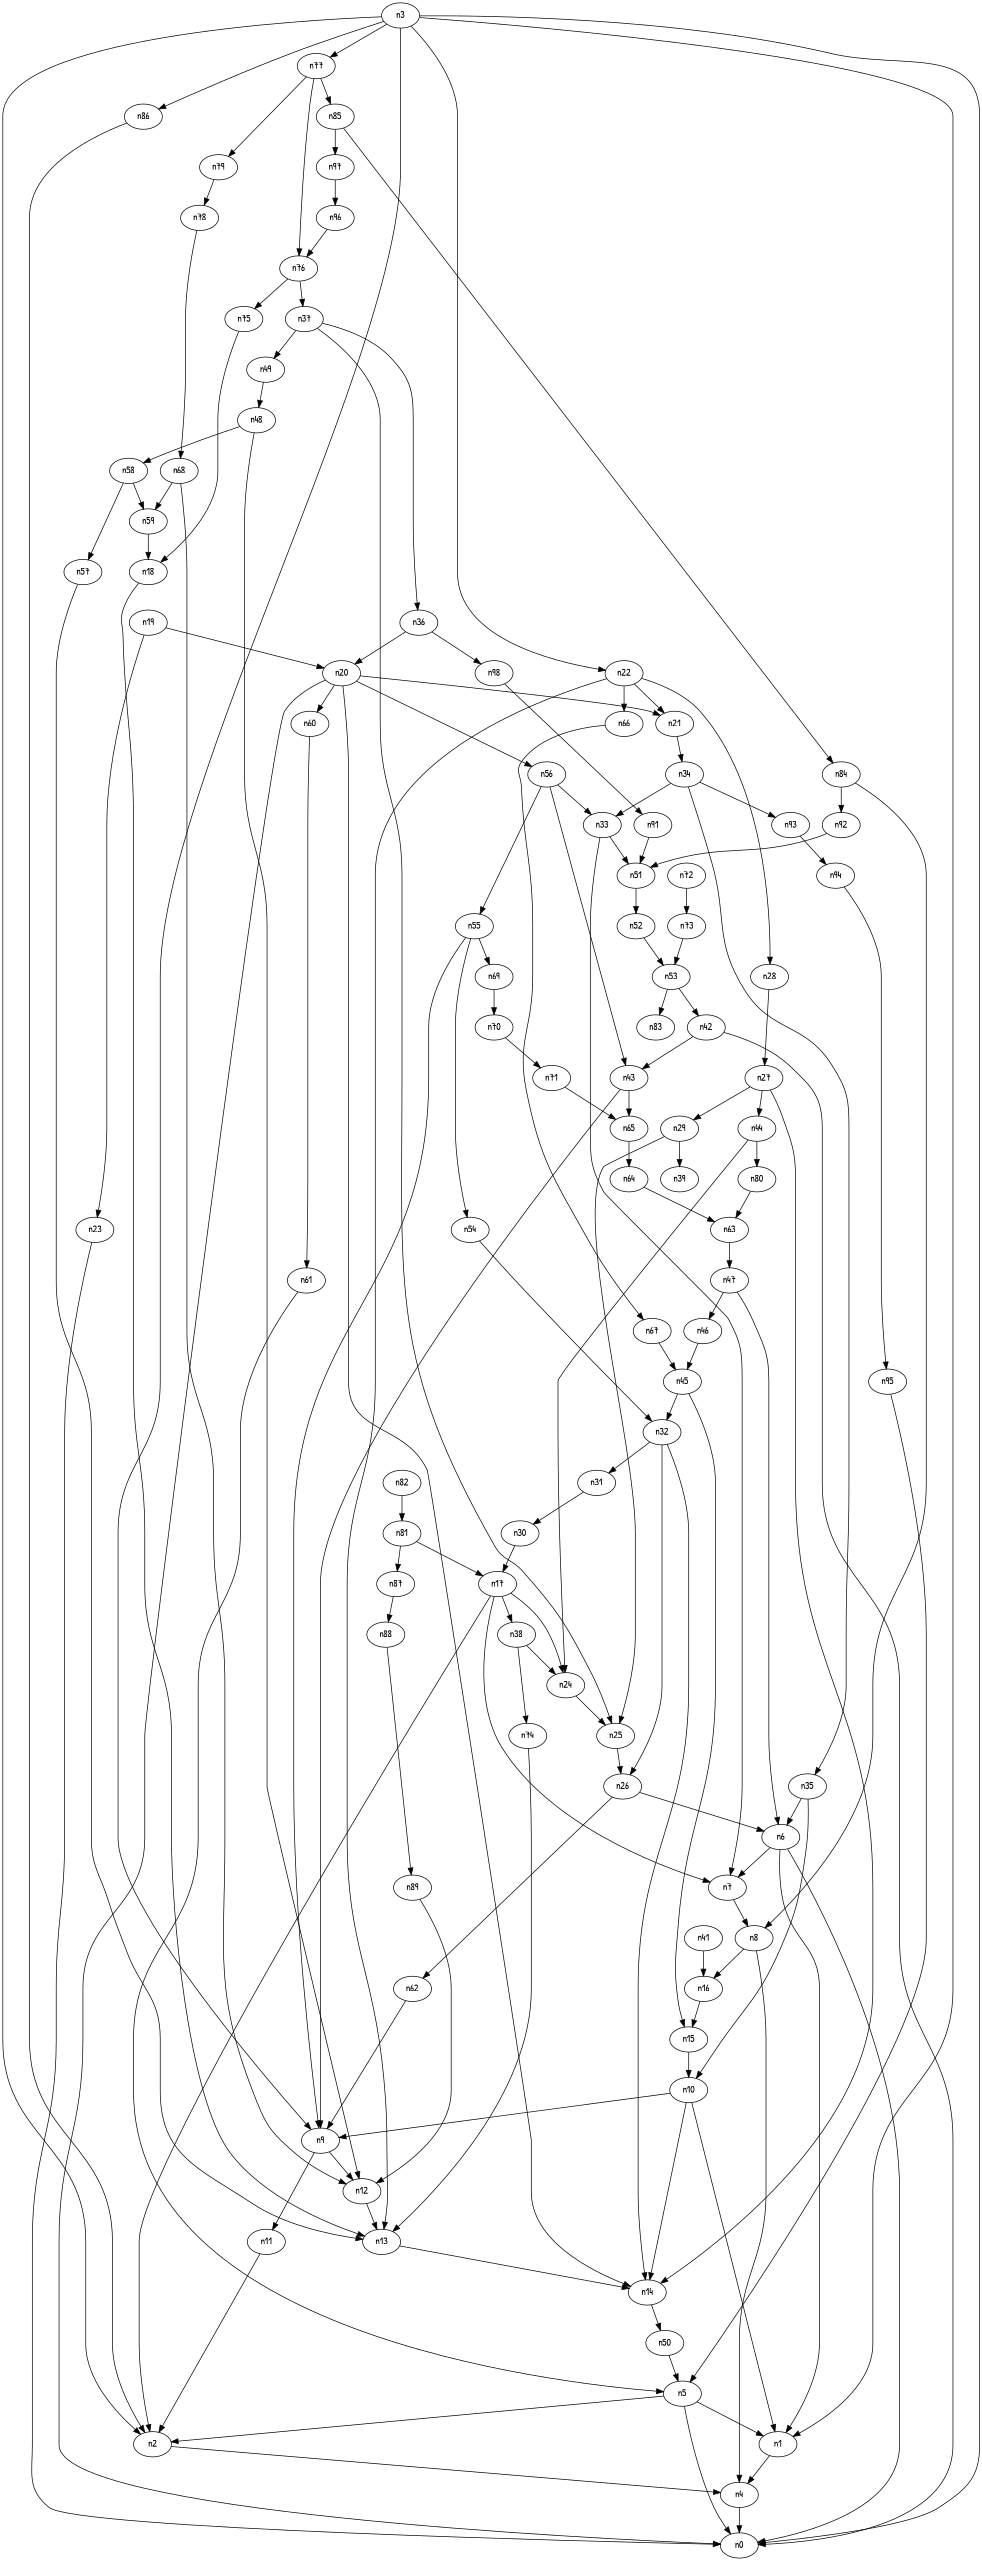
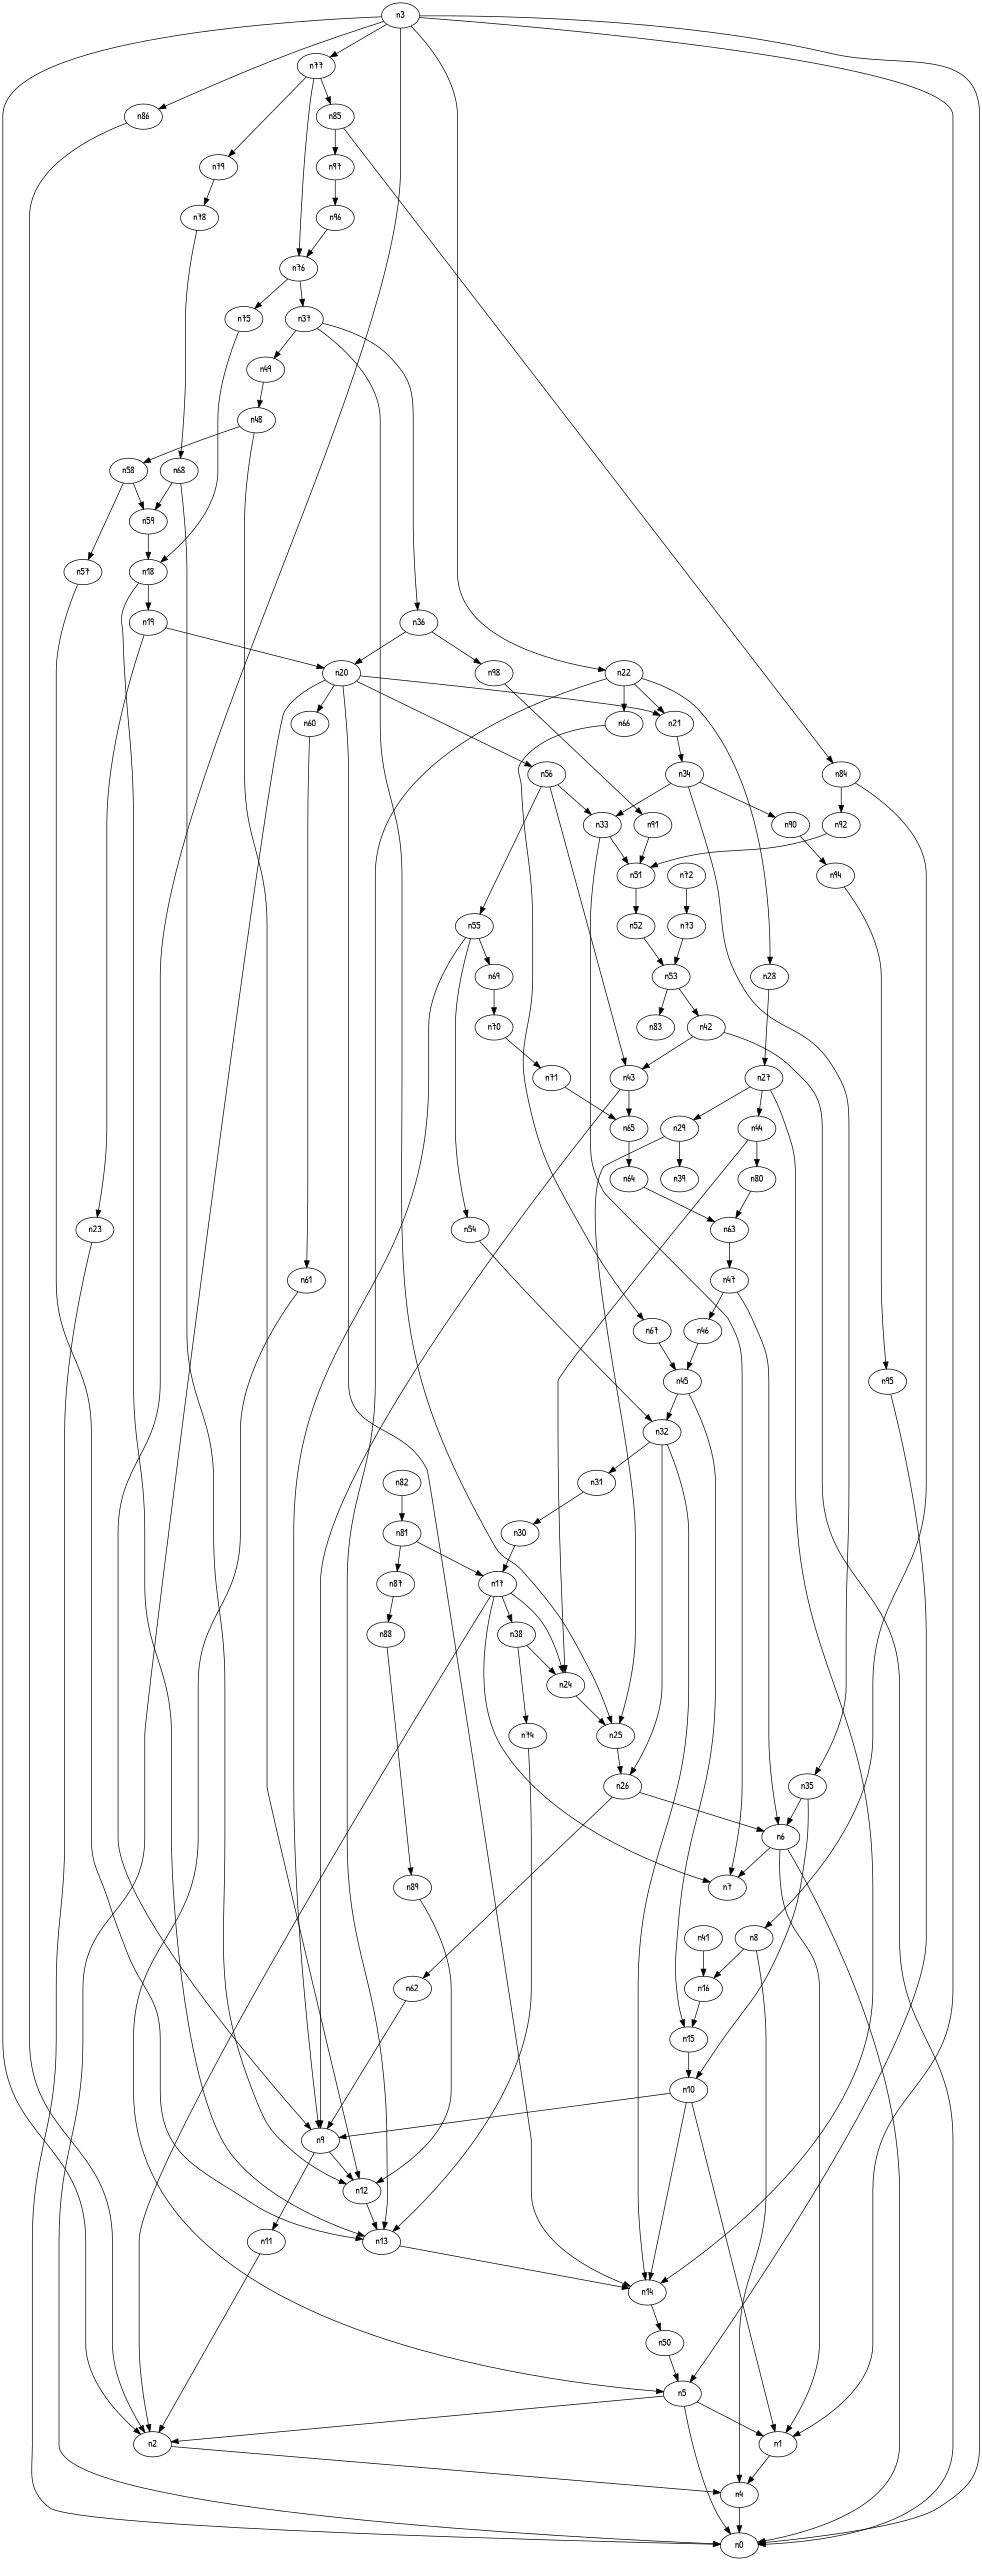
edge "n18" -> "n19": added
node "n93": label "n93" -> "n90"
edge "n7" -> "n8": removed
